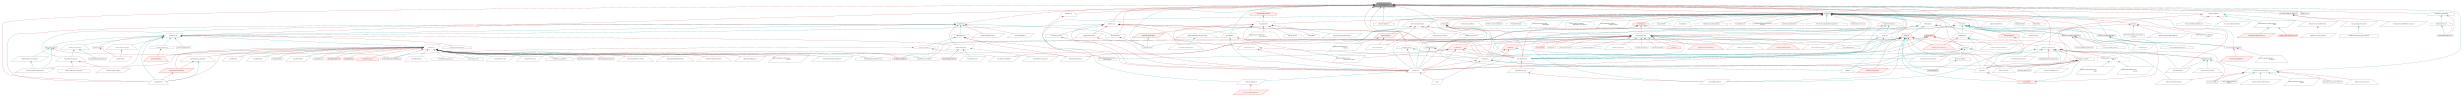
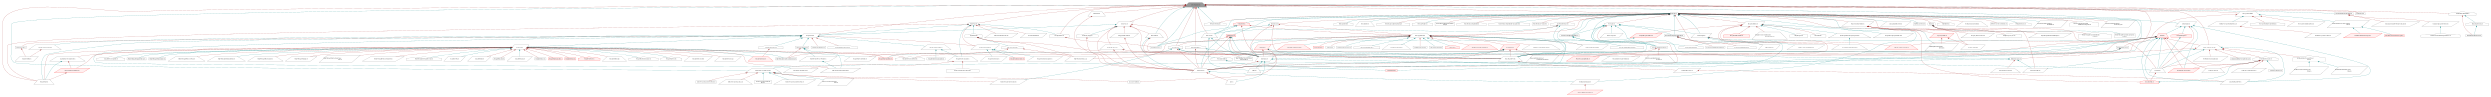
edge "BlueprintEditor.h" -> "BlueprintEditorModes.h": reversed
